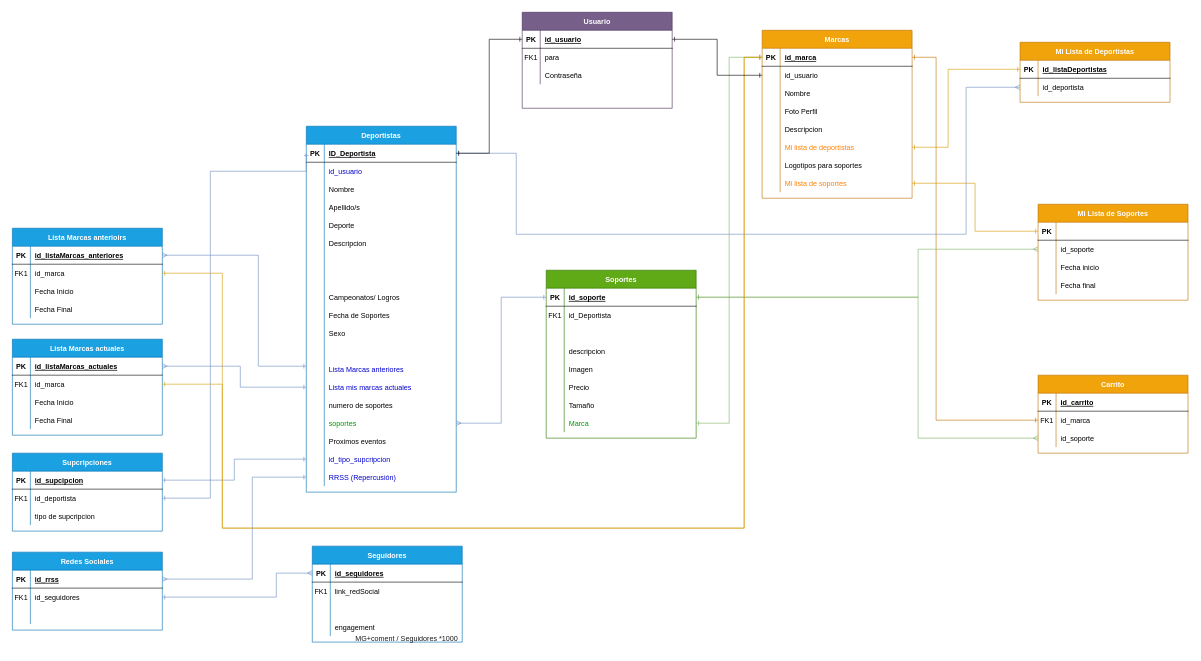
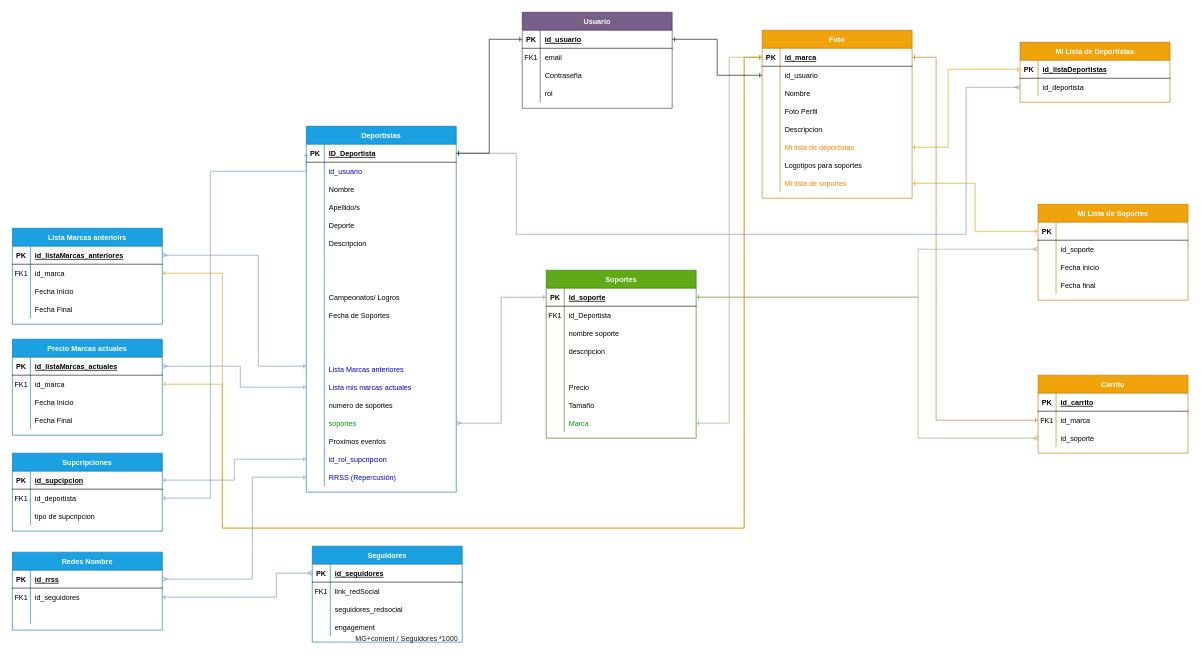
node "Marcas": label "Marcas" -> "Foto"
node "para": label "para" -> "email"
node "rol": added
node "Sexo": removed
node "nombre soporte": added
node "Lista Marcas actuales": label "Lista Marcas actuales" -> "Precio Marcas actuales"
node "Imagen": removed
node "id_tipo_supcripcion": label "id_tipo_supcripcion" -> "id_rol_supcripcion"
node "Redes Sociales": label "Redes Sociales" -> "Redes Nombre"
node "seguidores_redsocial": added
